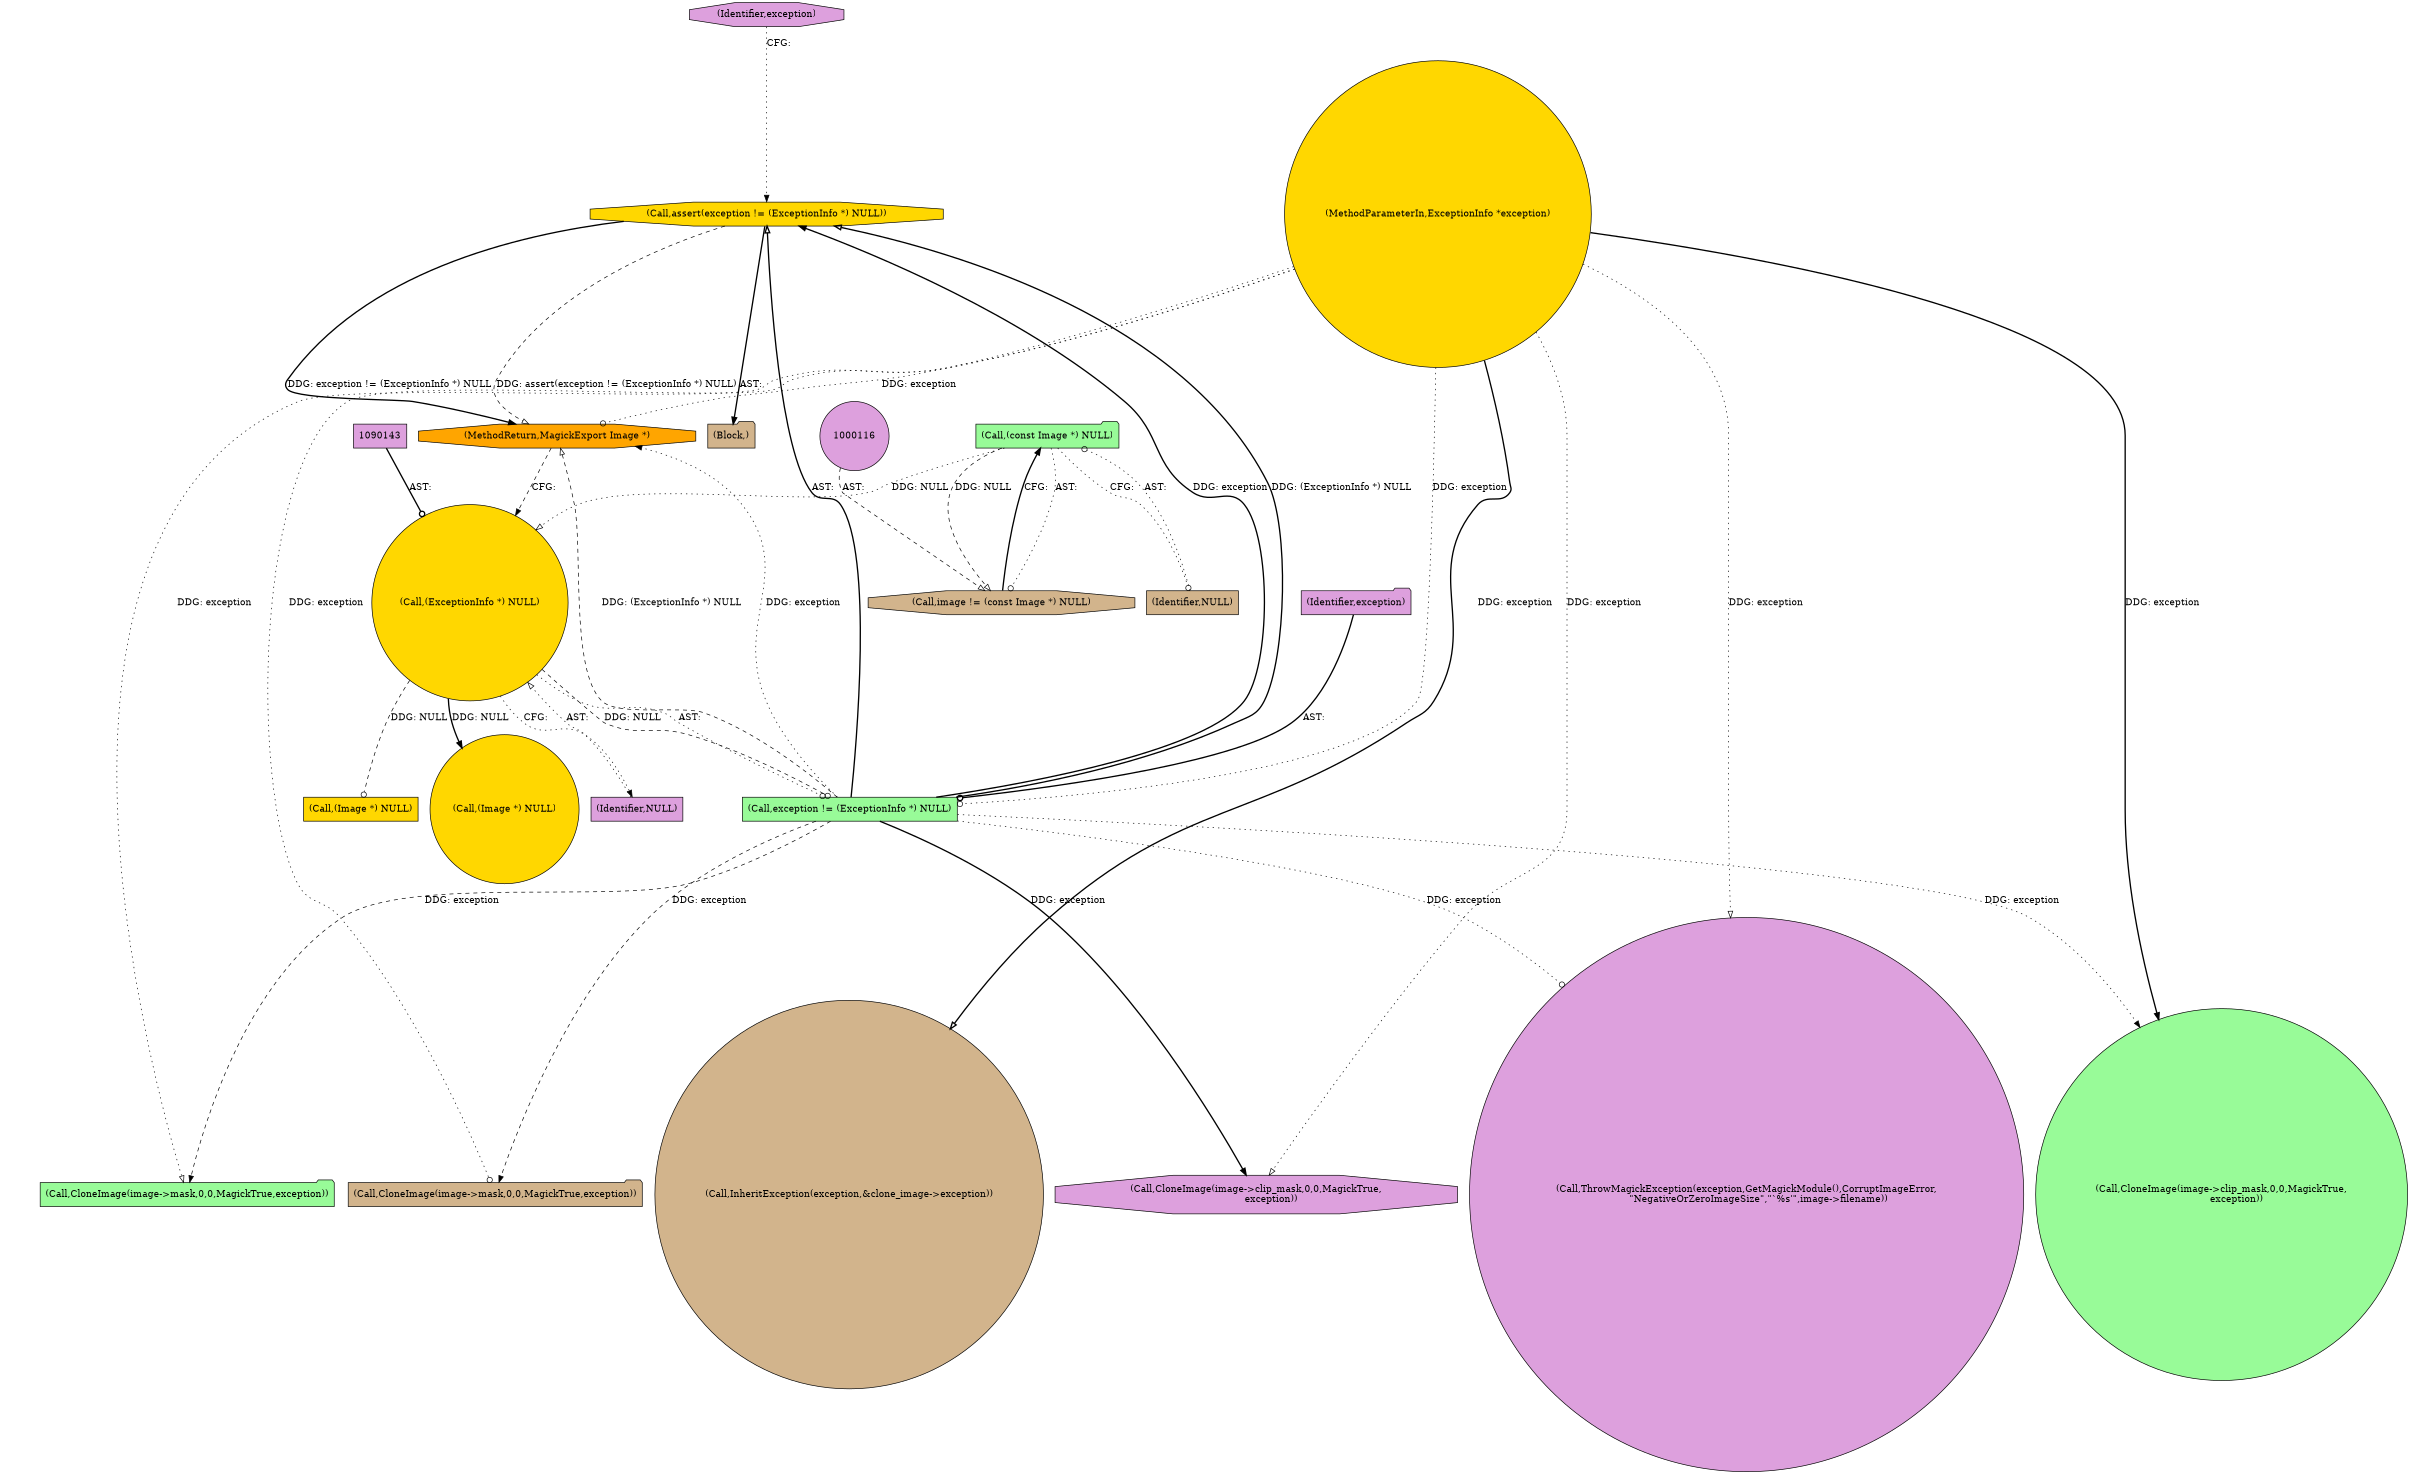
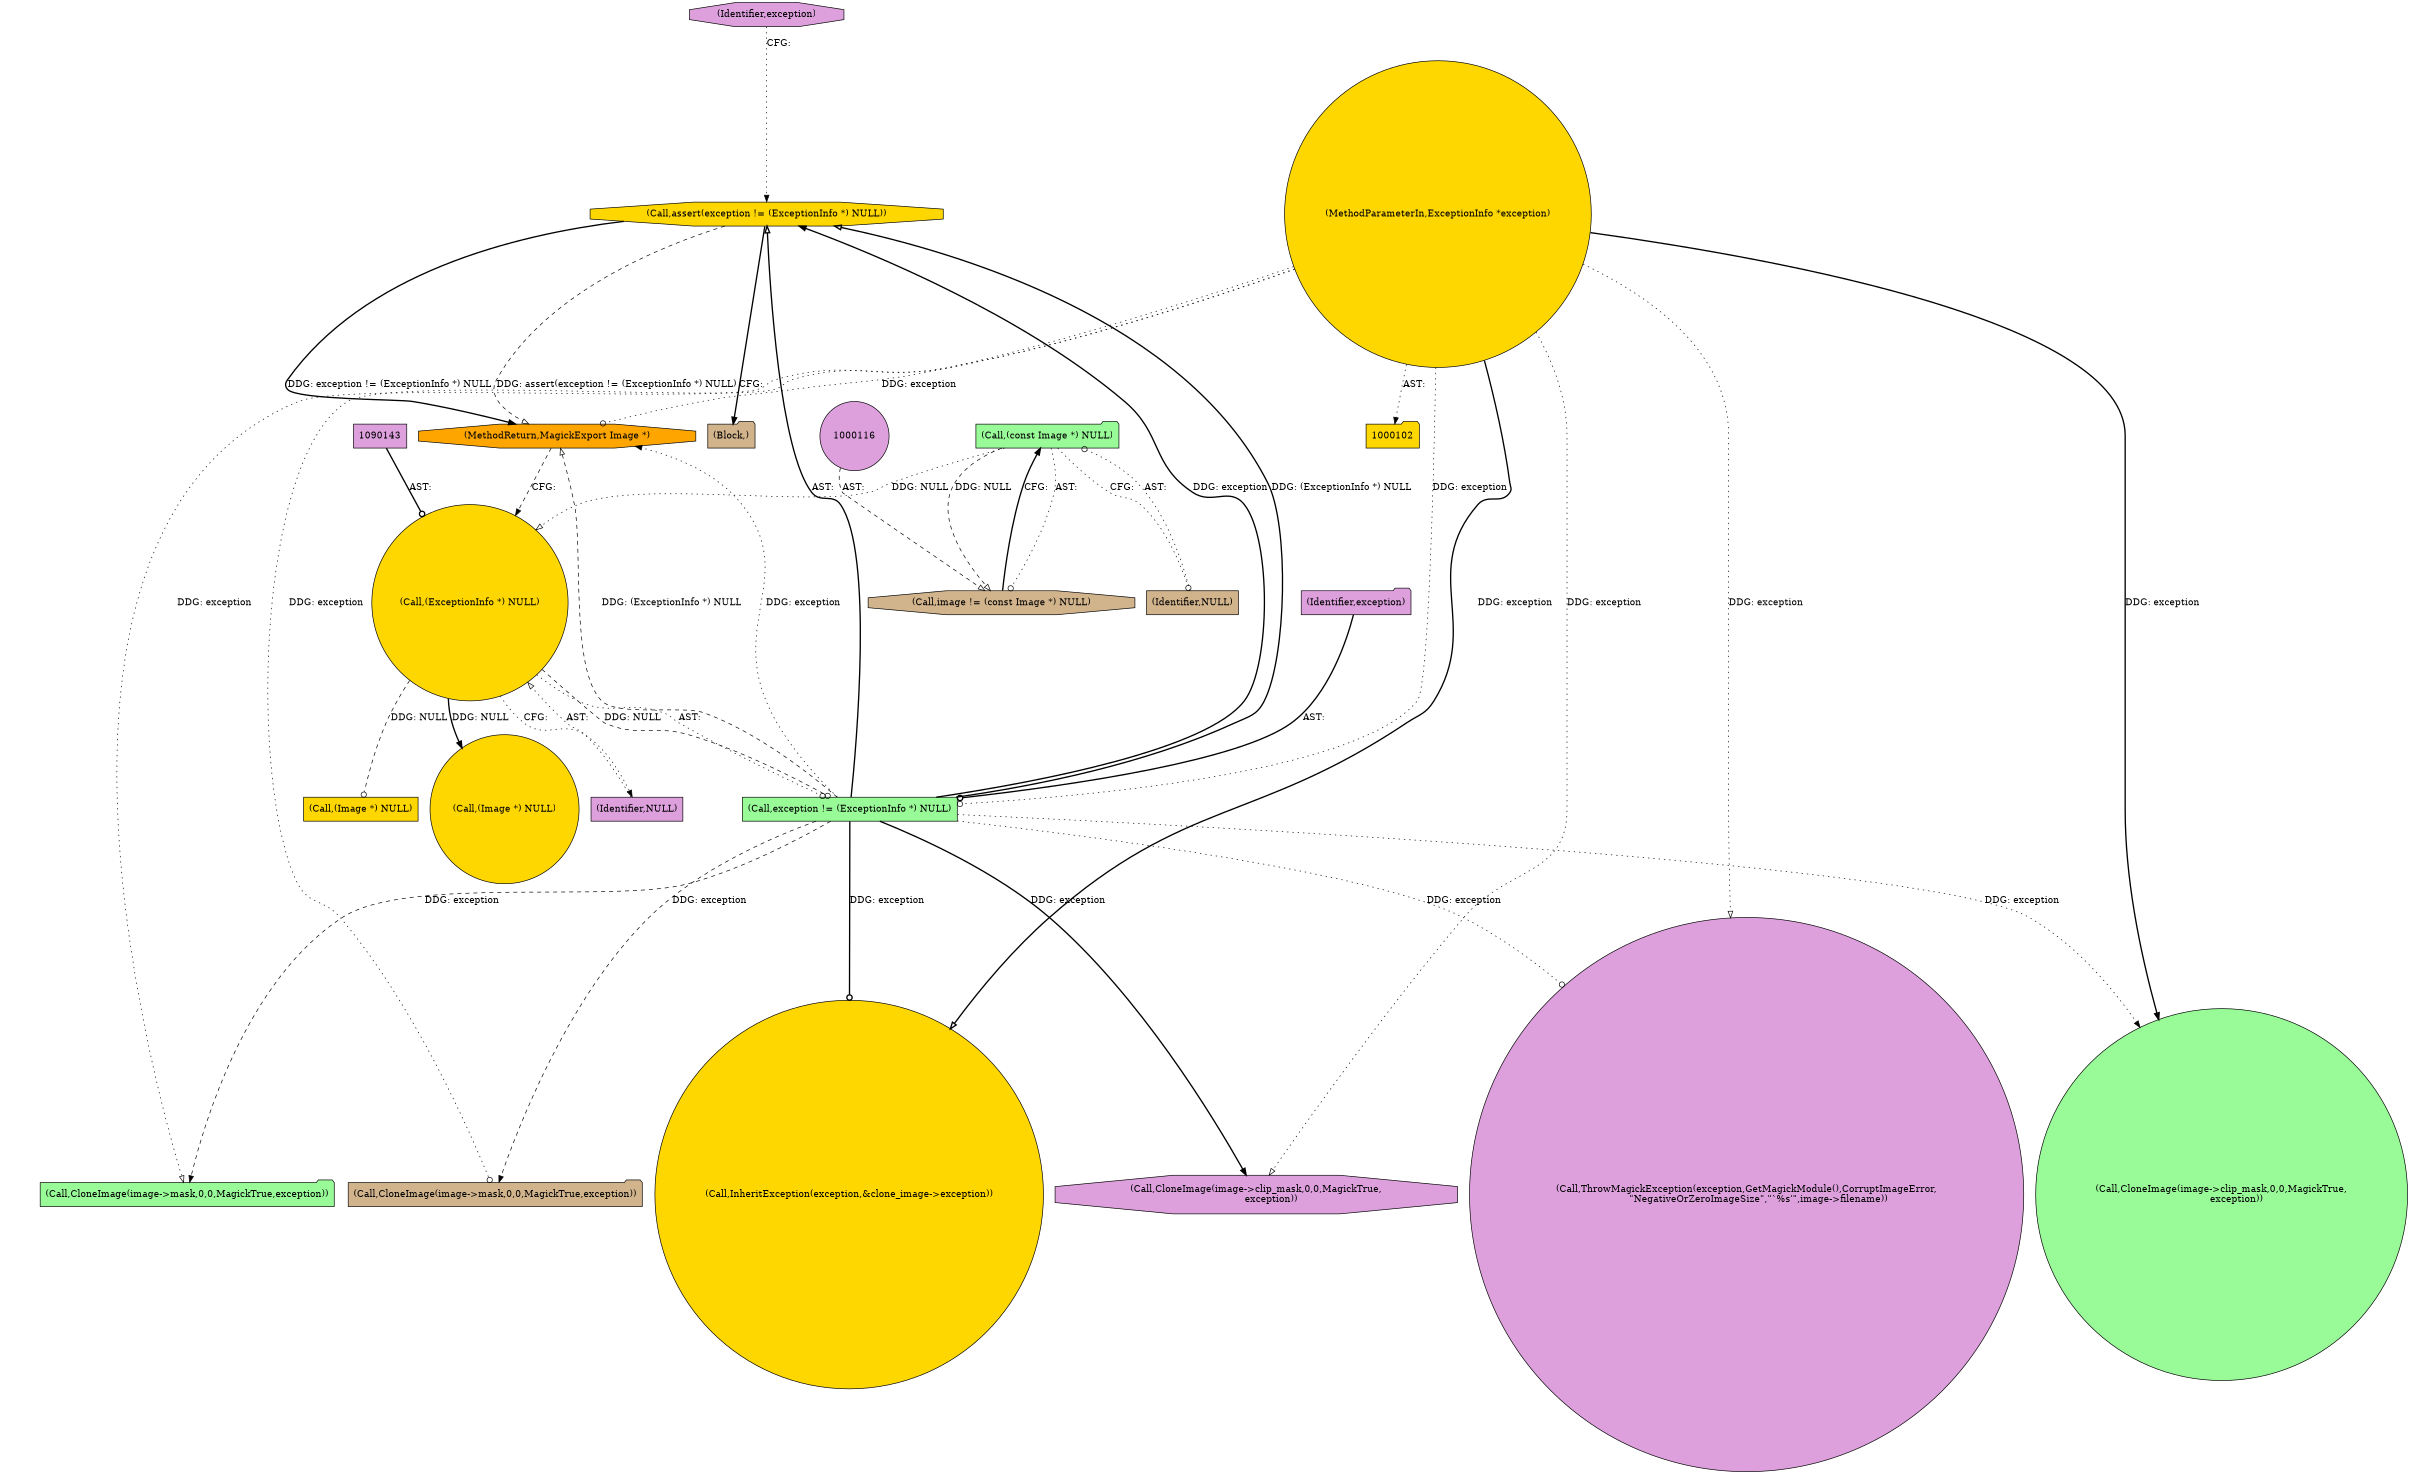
edge "(Call,assert(exception != (ExceptionInfo *) NULL))" -> "(Block,)": label "AST: " -> "CFG: "
node "1000102": added
edge "(Call,exception != (ExceptionInfo *) NULL)" -> "(Call,InheritException(exception,&clone_image->exception))": added, label "DDG: exception"
node "(Call,InheritException(exception,&clone_image->exception))": fillcolor tan -> gold
